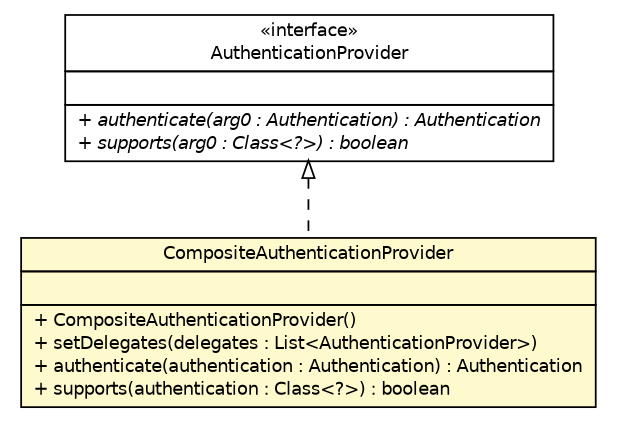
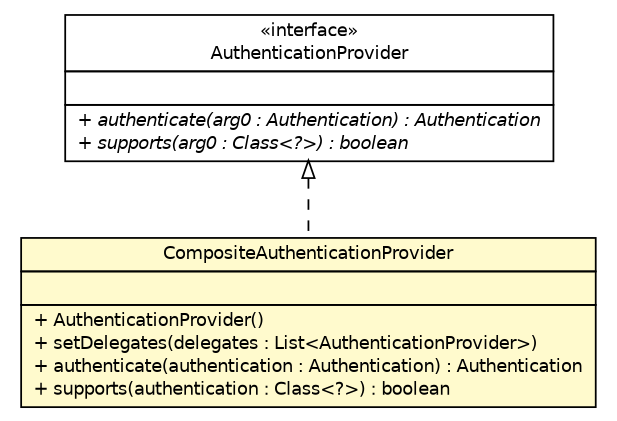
node "CompositeAuthenticationProvider": text "+ CompositeAuthenticationProvider()" -> "+ AuthenticationProvider()"
